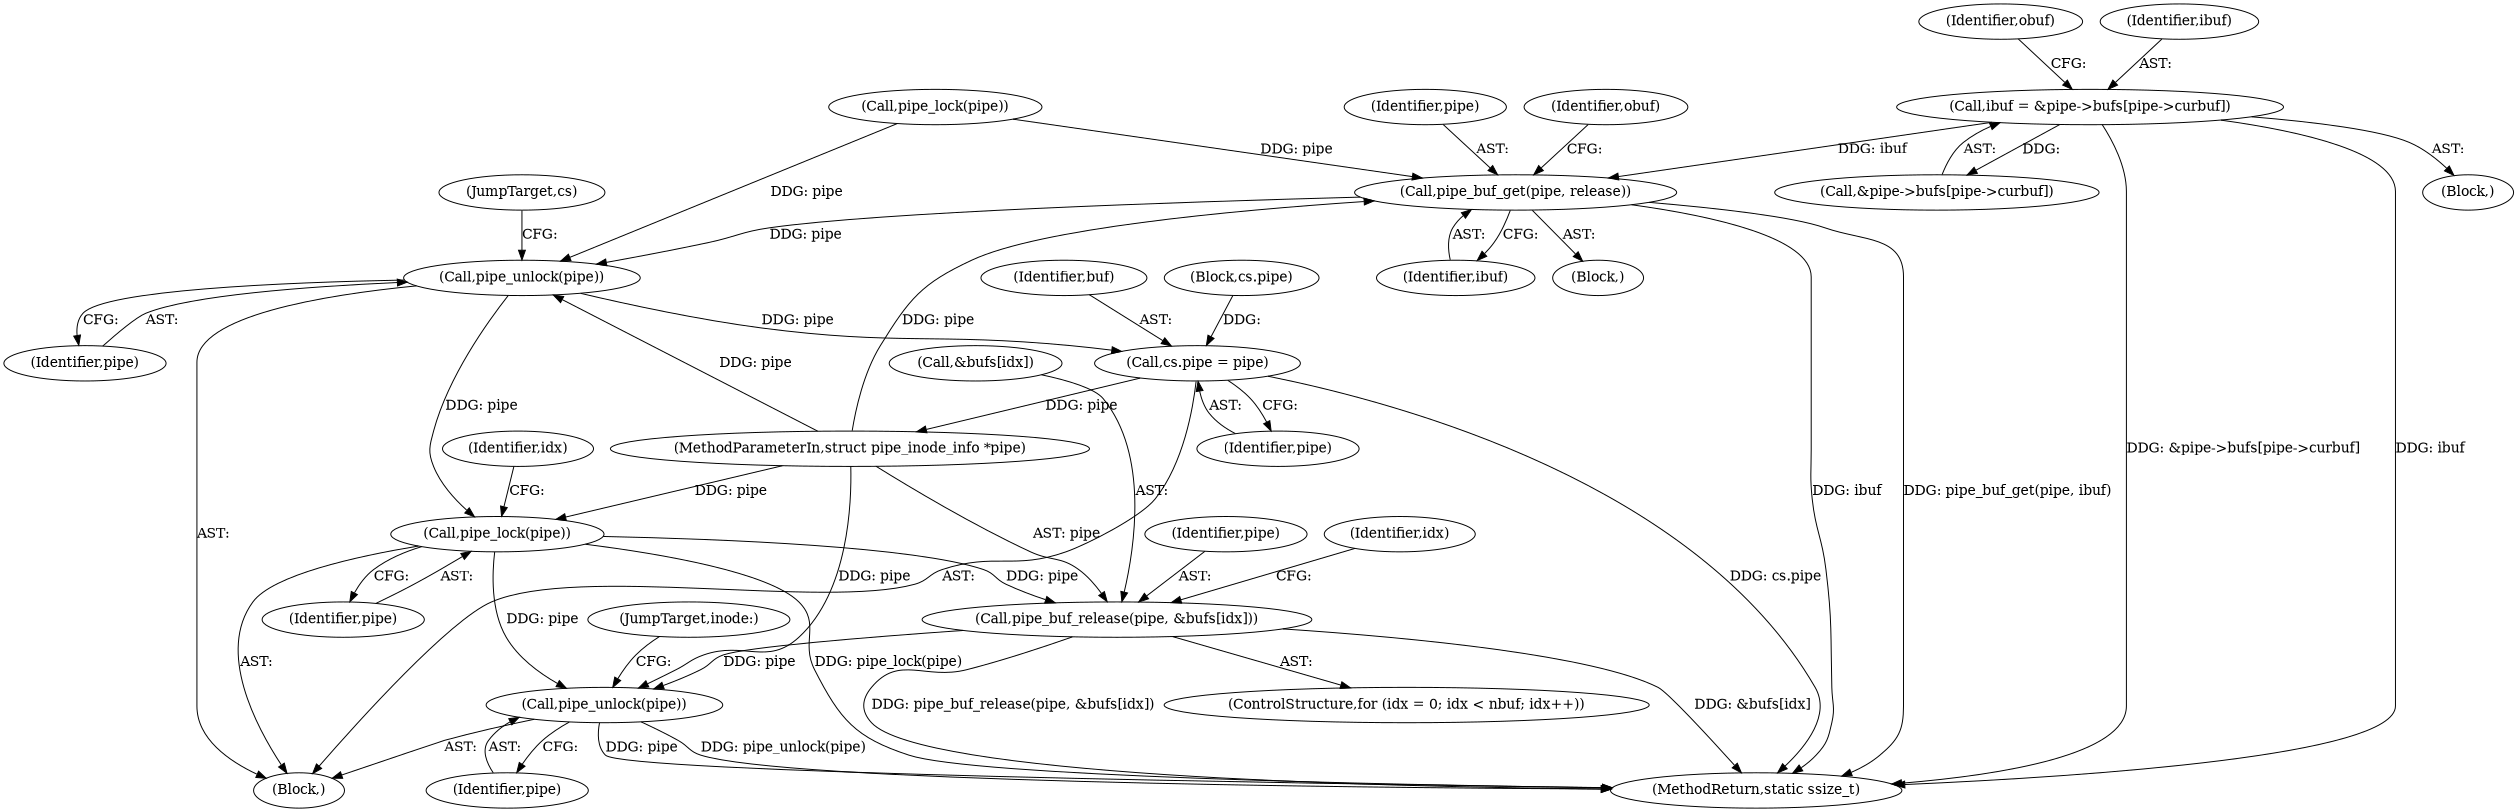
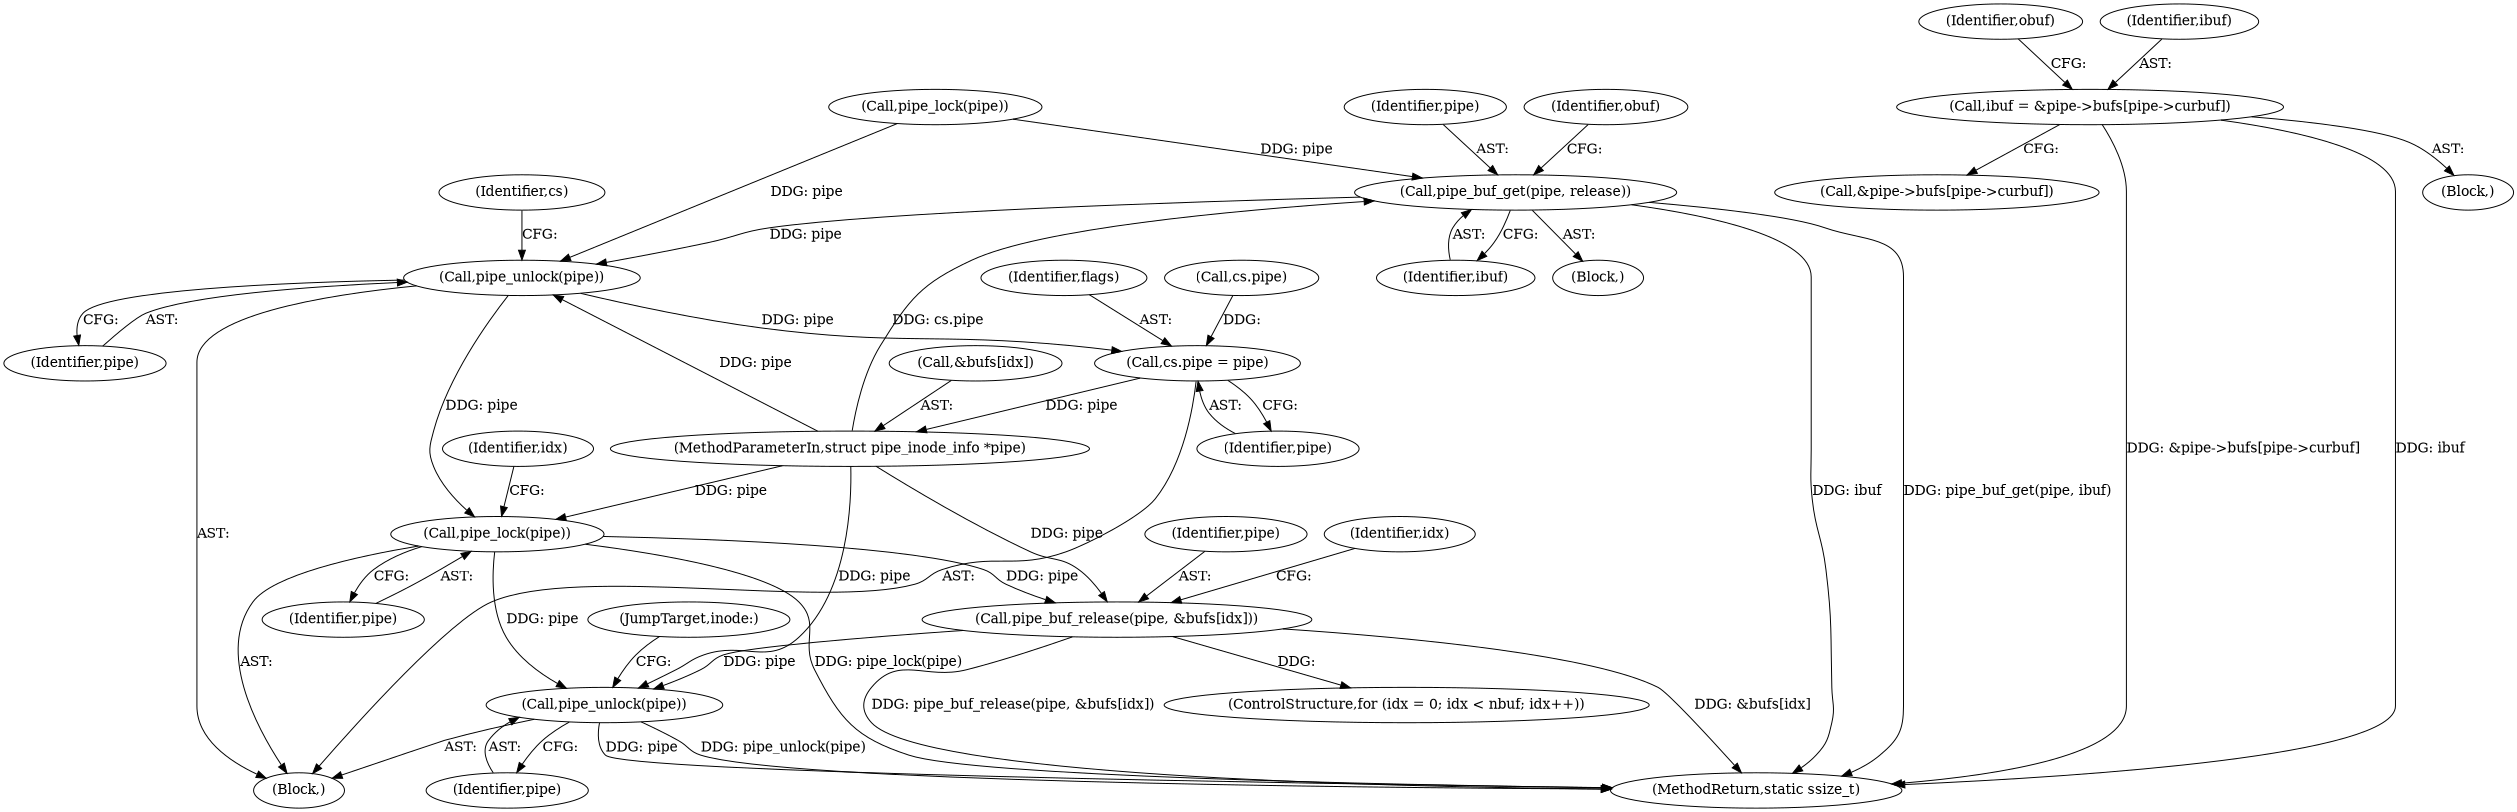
edge "(Call,&pipe->bufs[pipe->curbuf])" -> "(Call,ibuf = &pipe->bufs[pipe->curbuf])": removed, label "AST:"
edge "(Call,ibuf = &pipe->bufs[pipe->curbuf])" -> "(Call,pipe_buf_get(pipe, release))": removed, label "DDG: ibuf"
edge "(Call,ibuf = &pipe->bufs[pipe->curbuf])" -> "(Call,&pipe->bufs[pipe->curbuf])": label "DDG: " -> "CFG: "
node "(JumpTarget,cs)": label "(JumpTarget,cs)" -> "(Identifier,cs)"
node "(Identifier,buf)": label "(Identifier,buf)" -> "(Identifier,flags)"
node "(Block,cs.pipe)": label "(Block,cs.pipe)" -> "(Call,cs.pipe)"
edge "(MethodParameterIn,struct pipe_inode_info *pipe)" -> "(Call,pipe_buf_get(pipe, release))": label "DDG: pipe" -> "DDG: cs.pipe"
edge "(Call,&bufs[idx])" -> "(Call,pipe_buf_release(pipe, &bufs[idx]))": now "(Call,&bufs[idx])" -> "(MethodParameterIn,struct pipe_inode_info *pipe)"
edge "(Call,cs.pipe = pipe)" -> "(MethodReturn,static ssize_t)": removed, label "DDG: cs.pipe"
edge "(MethodParameterIn,struct pipe_inode_info *pipe)" -> "(Call,pipe_buf_release(pipe, &bufs[idx]))": label "AST: pipe" -> "DDG: pipe"
edge "(Call,pipe_buf_release(pipe, &bufs[idx]))" -> "(ControlStructure,for (idx = 0; idx < nbuf; idx++))": label "AST: " -> "DDG: "
